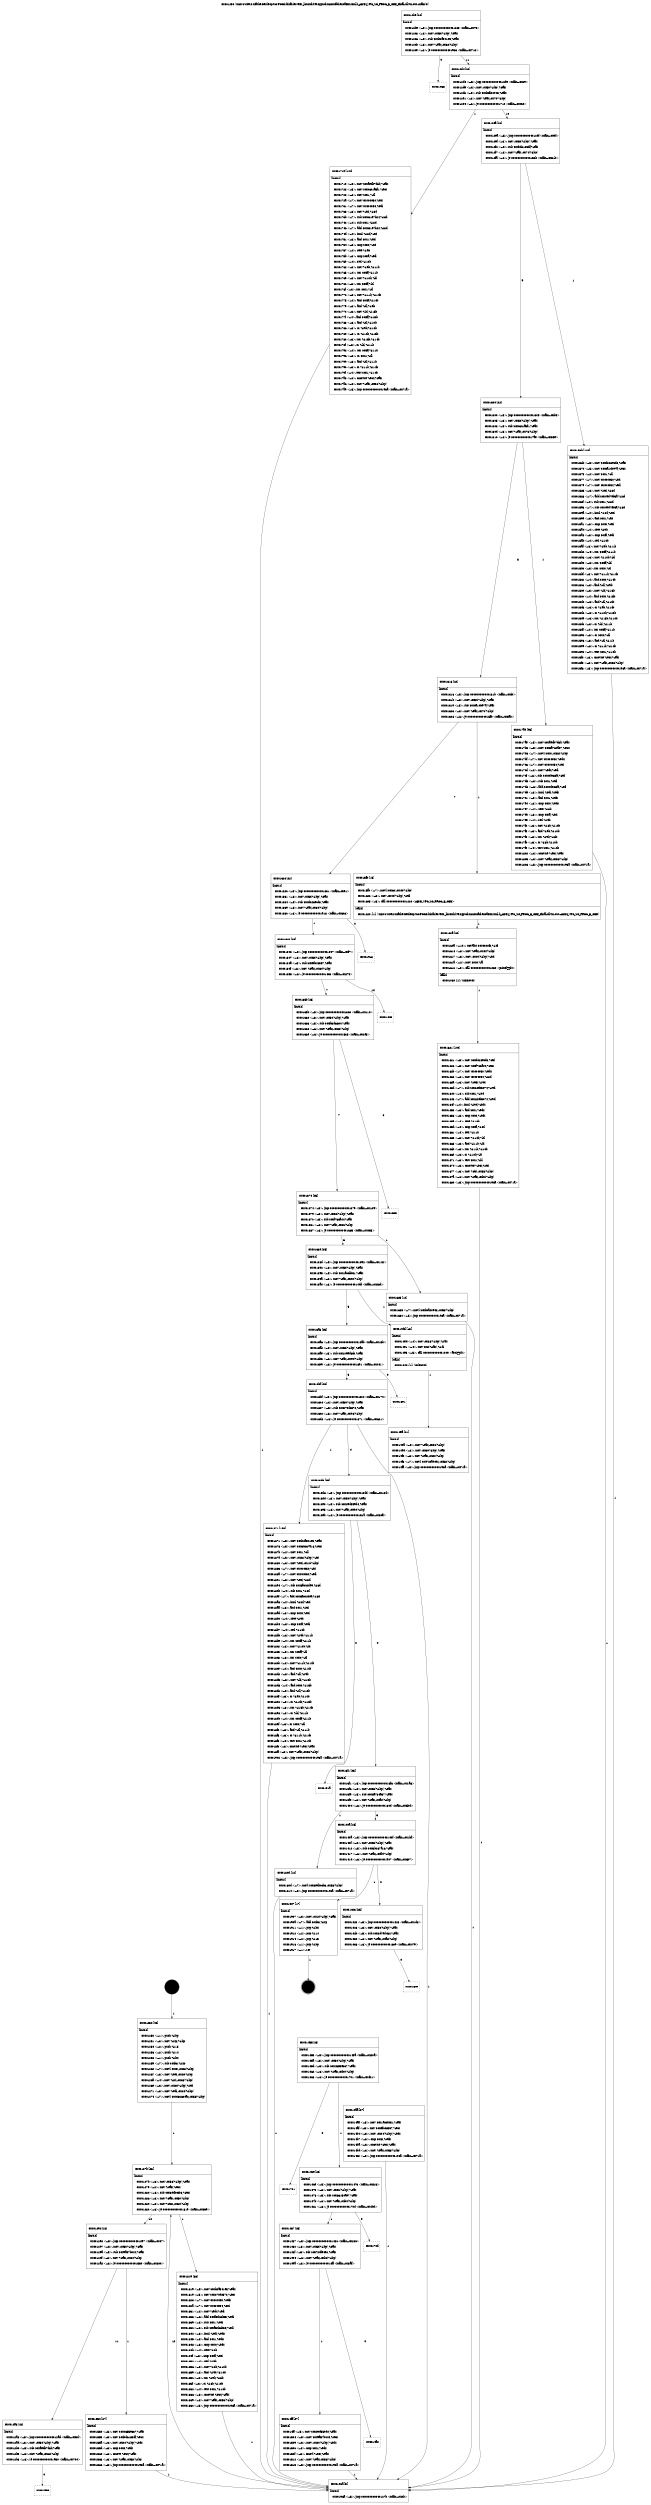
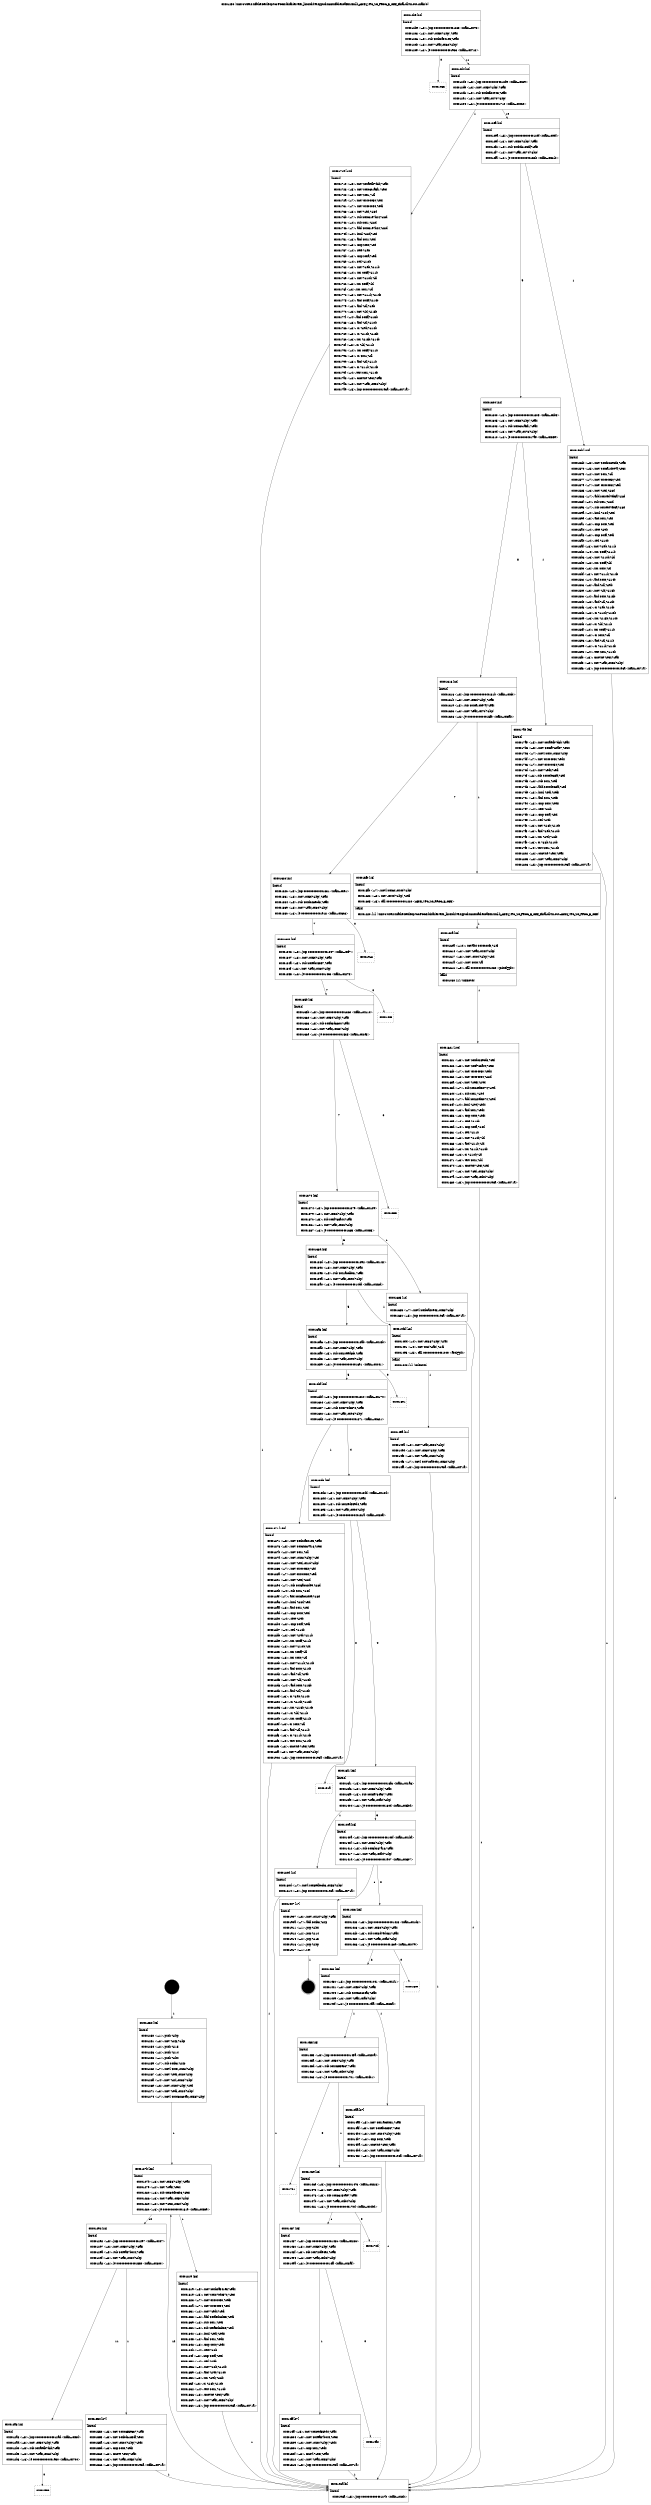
edge "0x401342 [25]" -> "0x4014c5": label " 10" -> " 0"
edge "0x4013bf [25]" -> "0x40196a [5]": now "0x4014ea [21]" -> "0x40196a [5]"
node "0x40143c [25]": added
